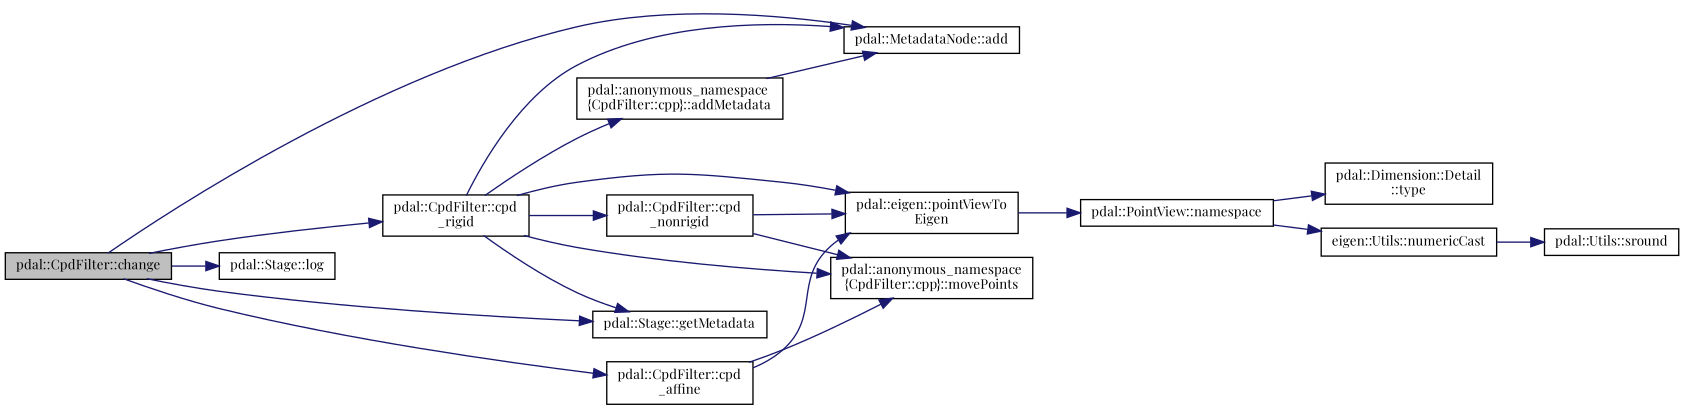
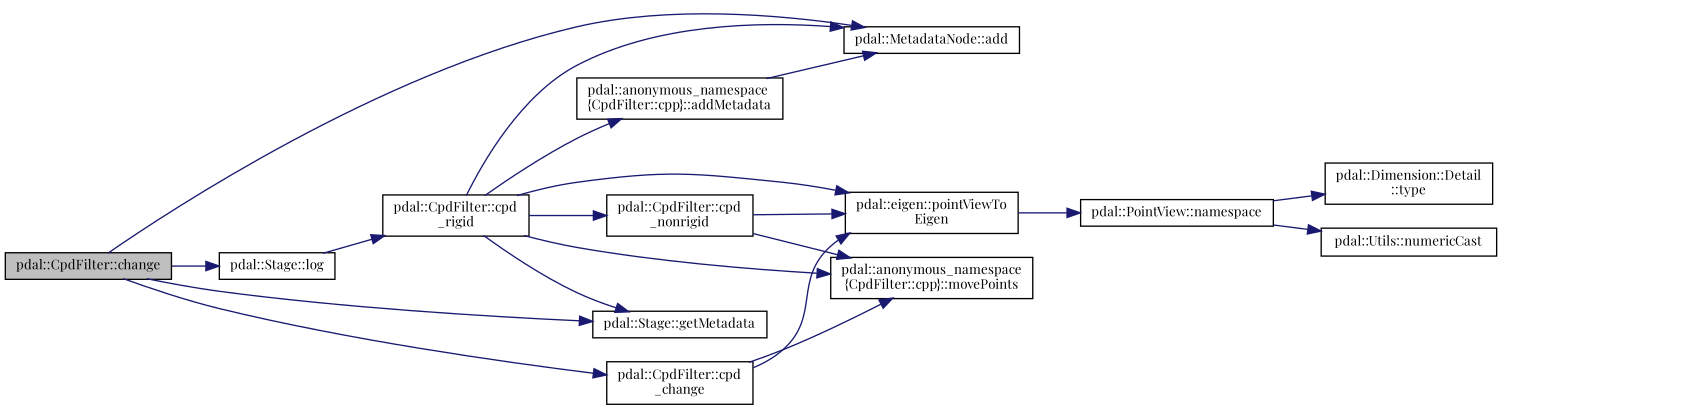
edge "pdal::CpdFilter::change" -> "pdal::CpdFilter::cpd _rigid": now "pdal::Stage::log" -> "pdal::CpdFilter::cpd _rigid"
node "eigen::Utils::numericCast": label "eigen::Utils::numericCast" -> "pdal::Utils::numericCast"
node "pdal::Utils::sround": removed
node "pdal::CpdFilter::cpd _affine": label "pdal::CpdFilter::cpd _affine" -> "pdal::CpdFilter::cpd _change"
